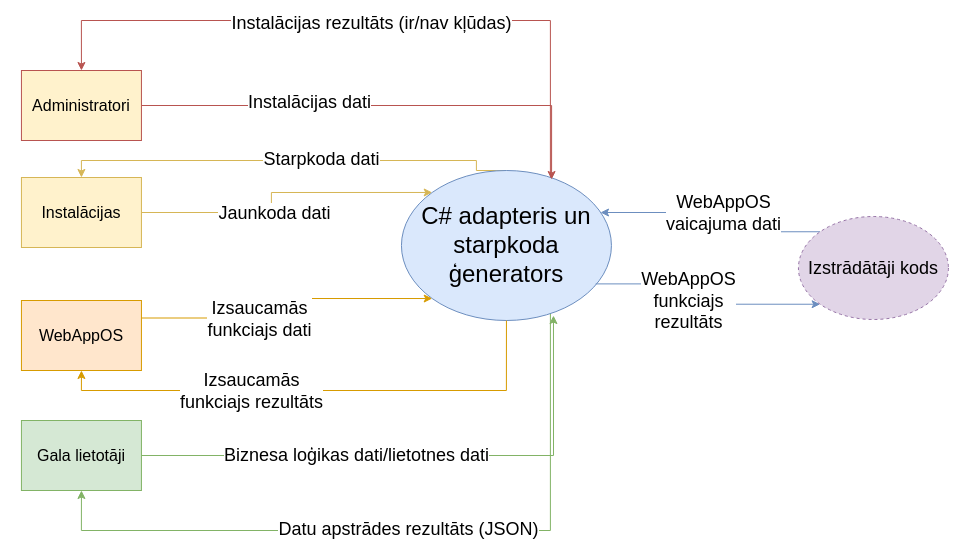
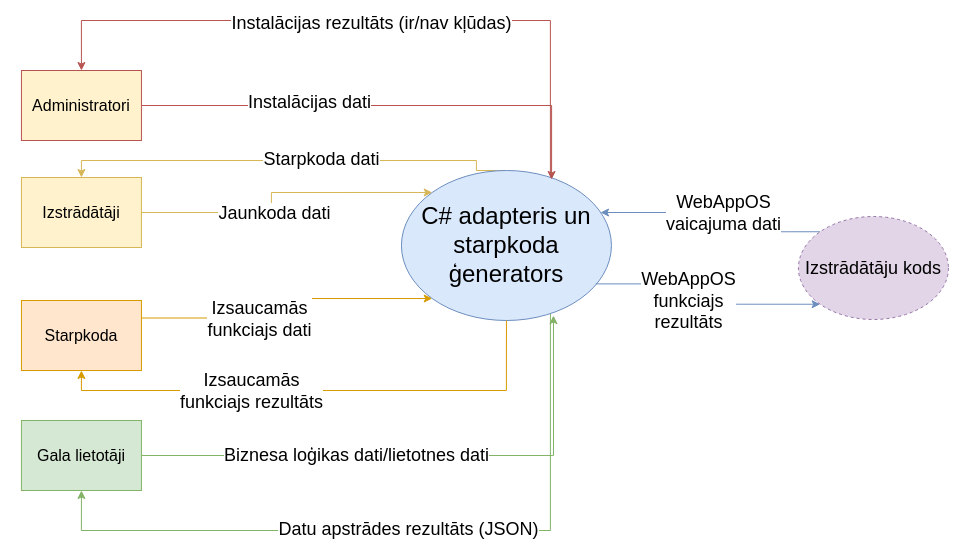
node "Instalācijas": label "Instalācijas" -> "Izstrādātāji"
node "Izstrādātāji kods": label "Izstrādātāji kods" -> "Izstrādātāju kods"
node "WebAppOS": label "WebAppOS" -> "Starpkoda"
